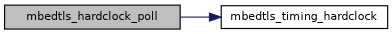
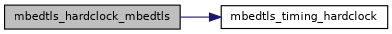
node "mbedtls_hardclock_poll": label "mbedtls_hardclock_poll" -> "mbedtls_hardclock_mbedtls"
